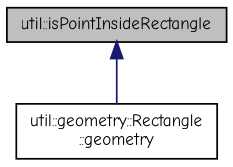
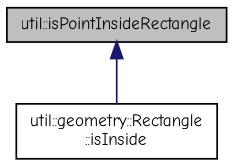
node "util::geometry::Rectangle ::geometry": label "util::geometry::Rectangle ::geometry" -> "util::geometry::Rectangle ::isInside"
